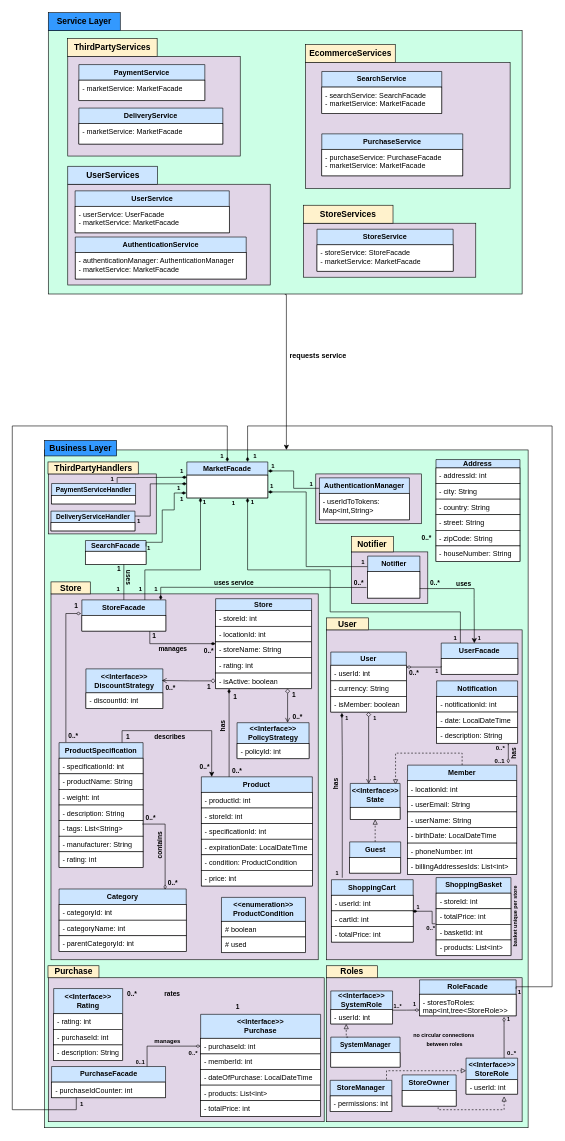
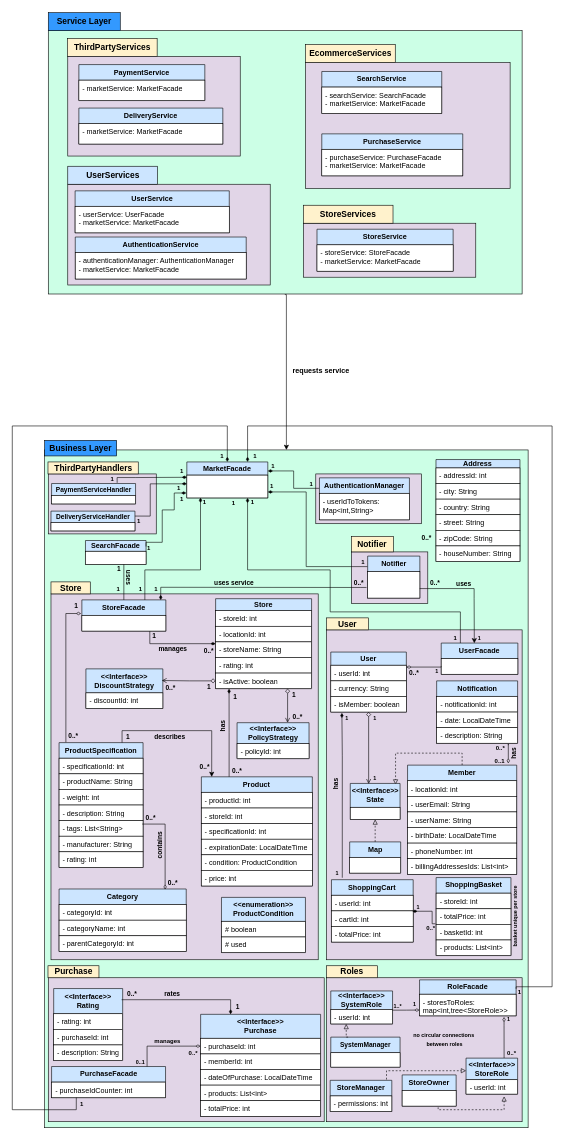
node "requests service": moved (318, 356) -> (321, 371)
node "Guest": label "Guest" -> "Map"
edge "<<Interface>> Rating" -> "<<Interface>> Purchase": added
